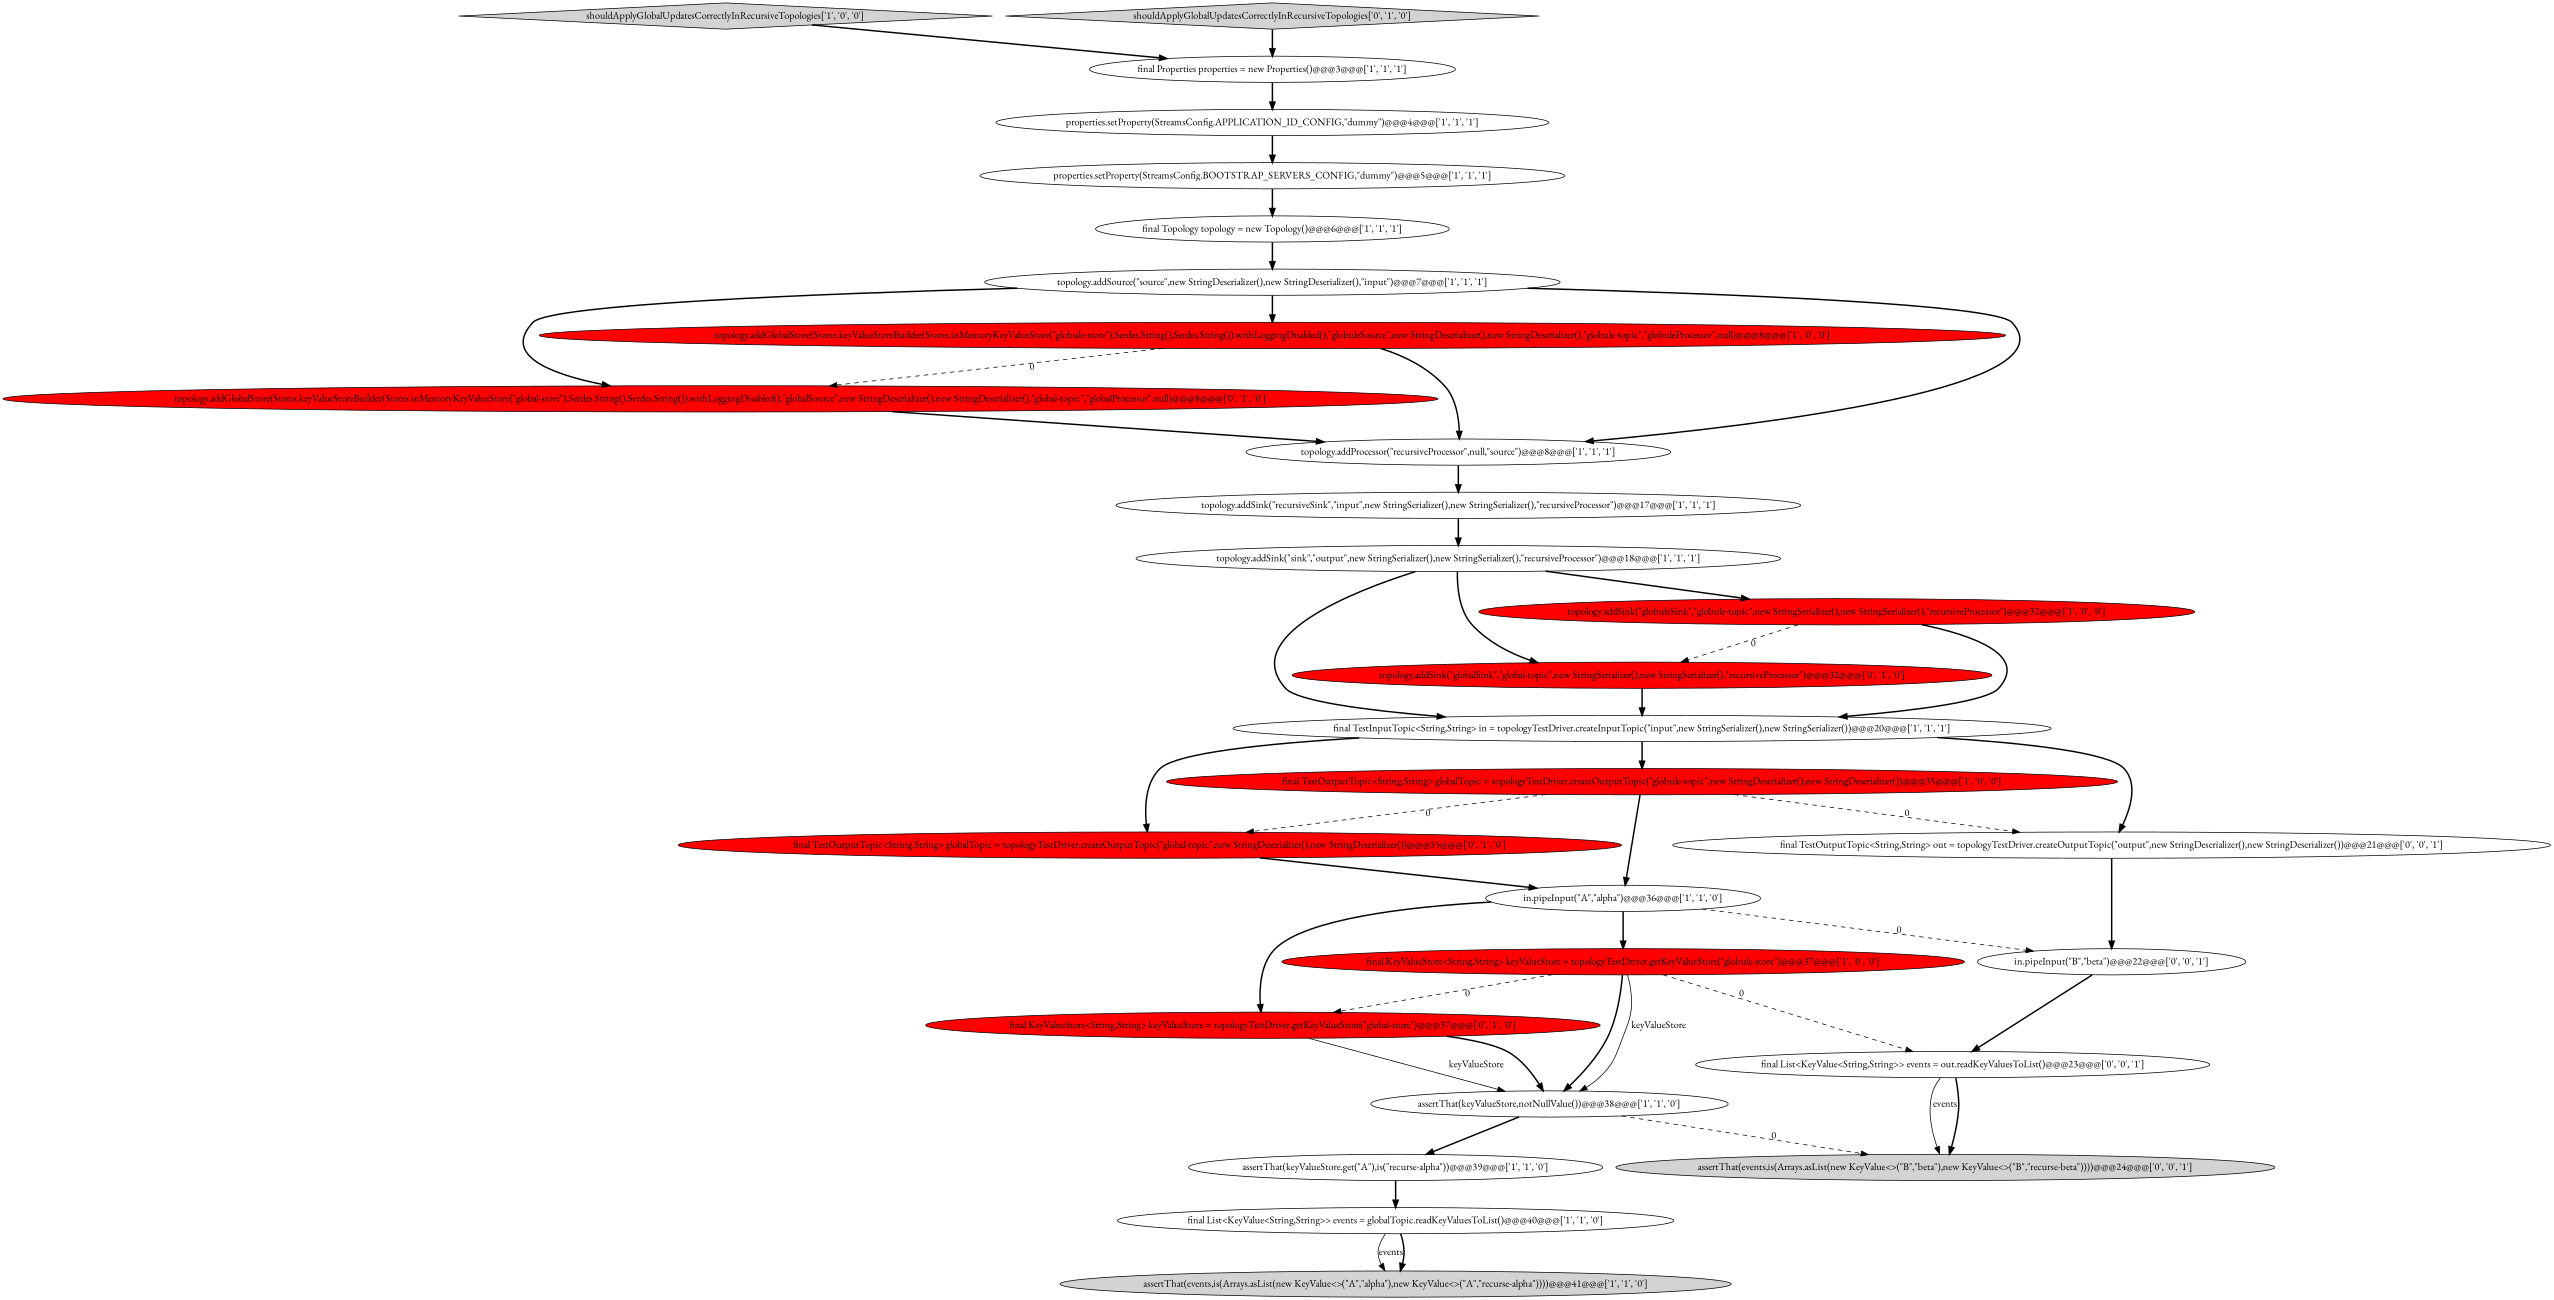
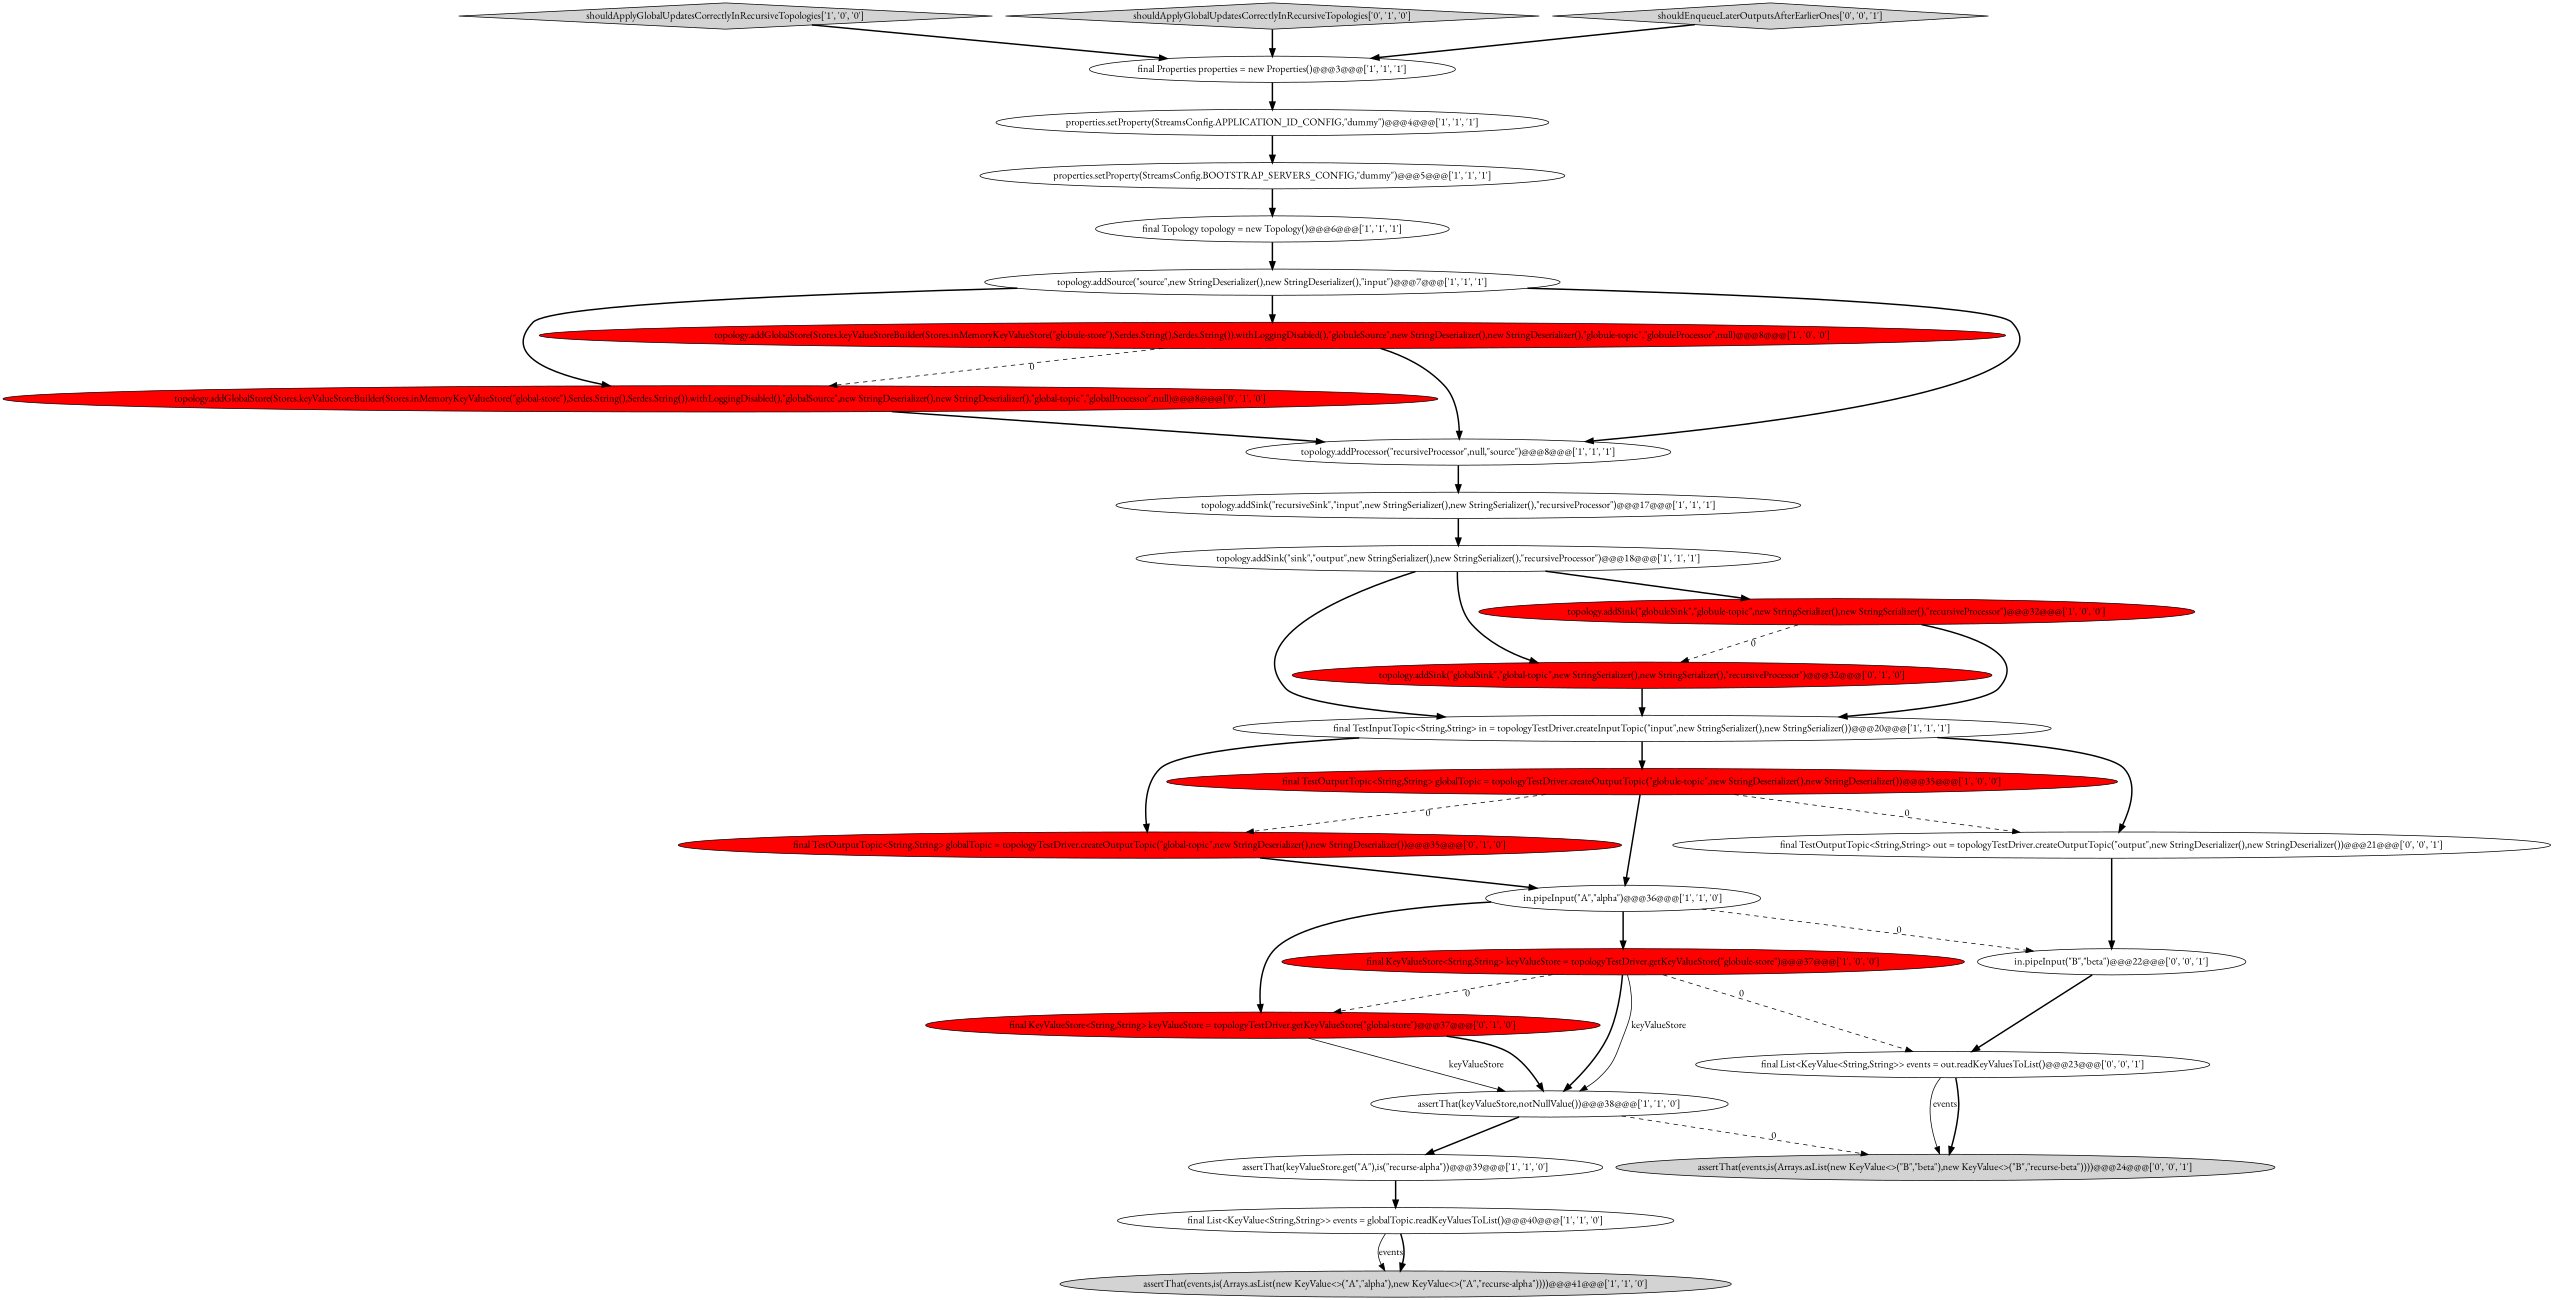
node "shouldEnqueueLaterOutputsAfterEarlierOnes['0', '0', '1']": added
